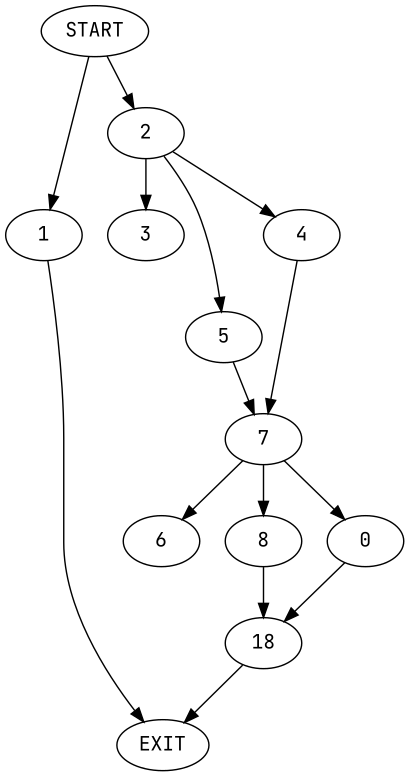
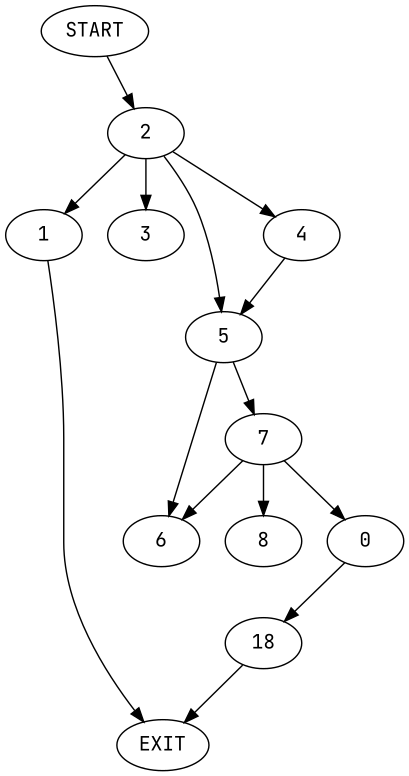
edge "START" -> "1": now "2" -> "1"
edge "4" -> "7": now "4" -> "5"
edge "5" -> "6": added
edge "8" -> "18": removed
